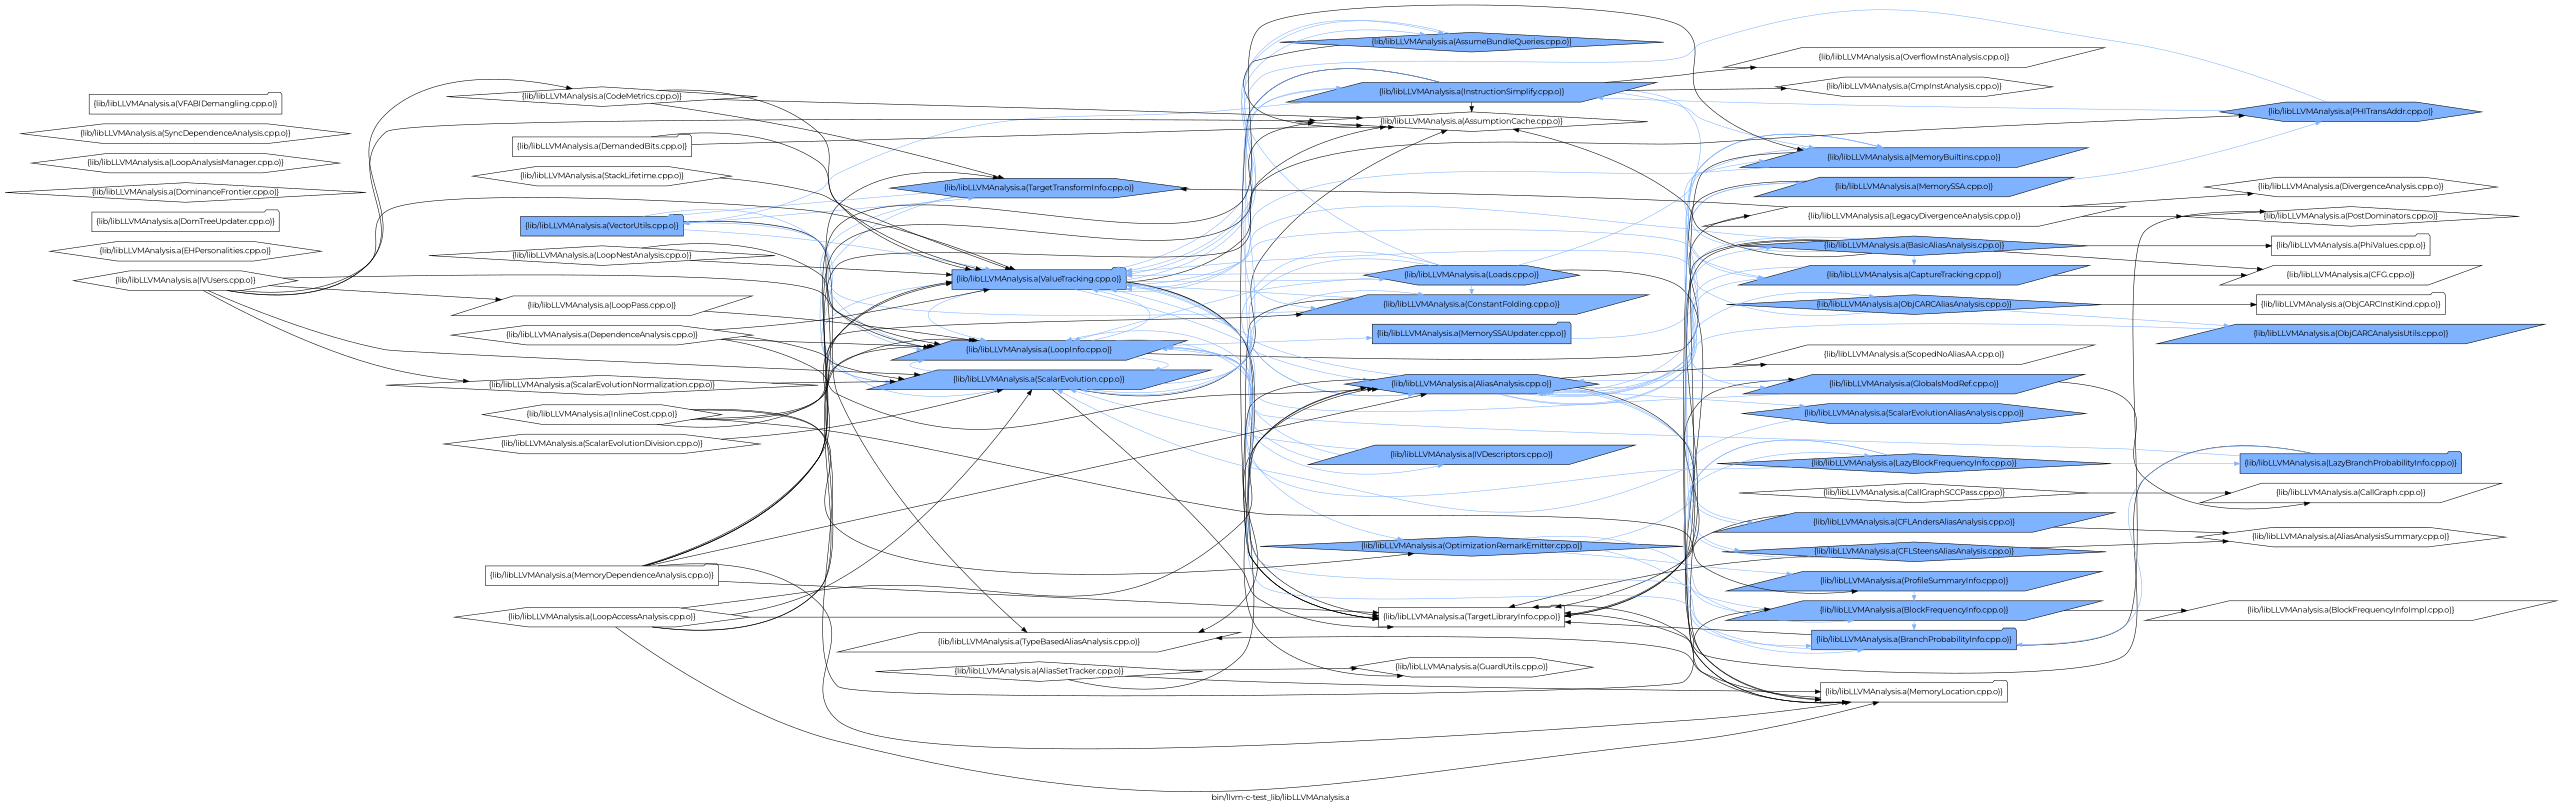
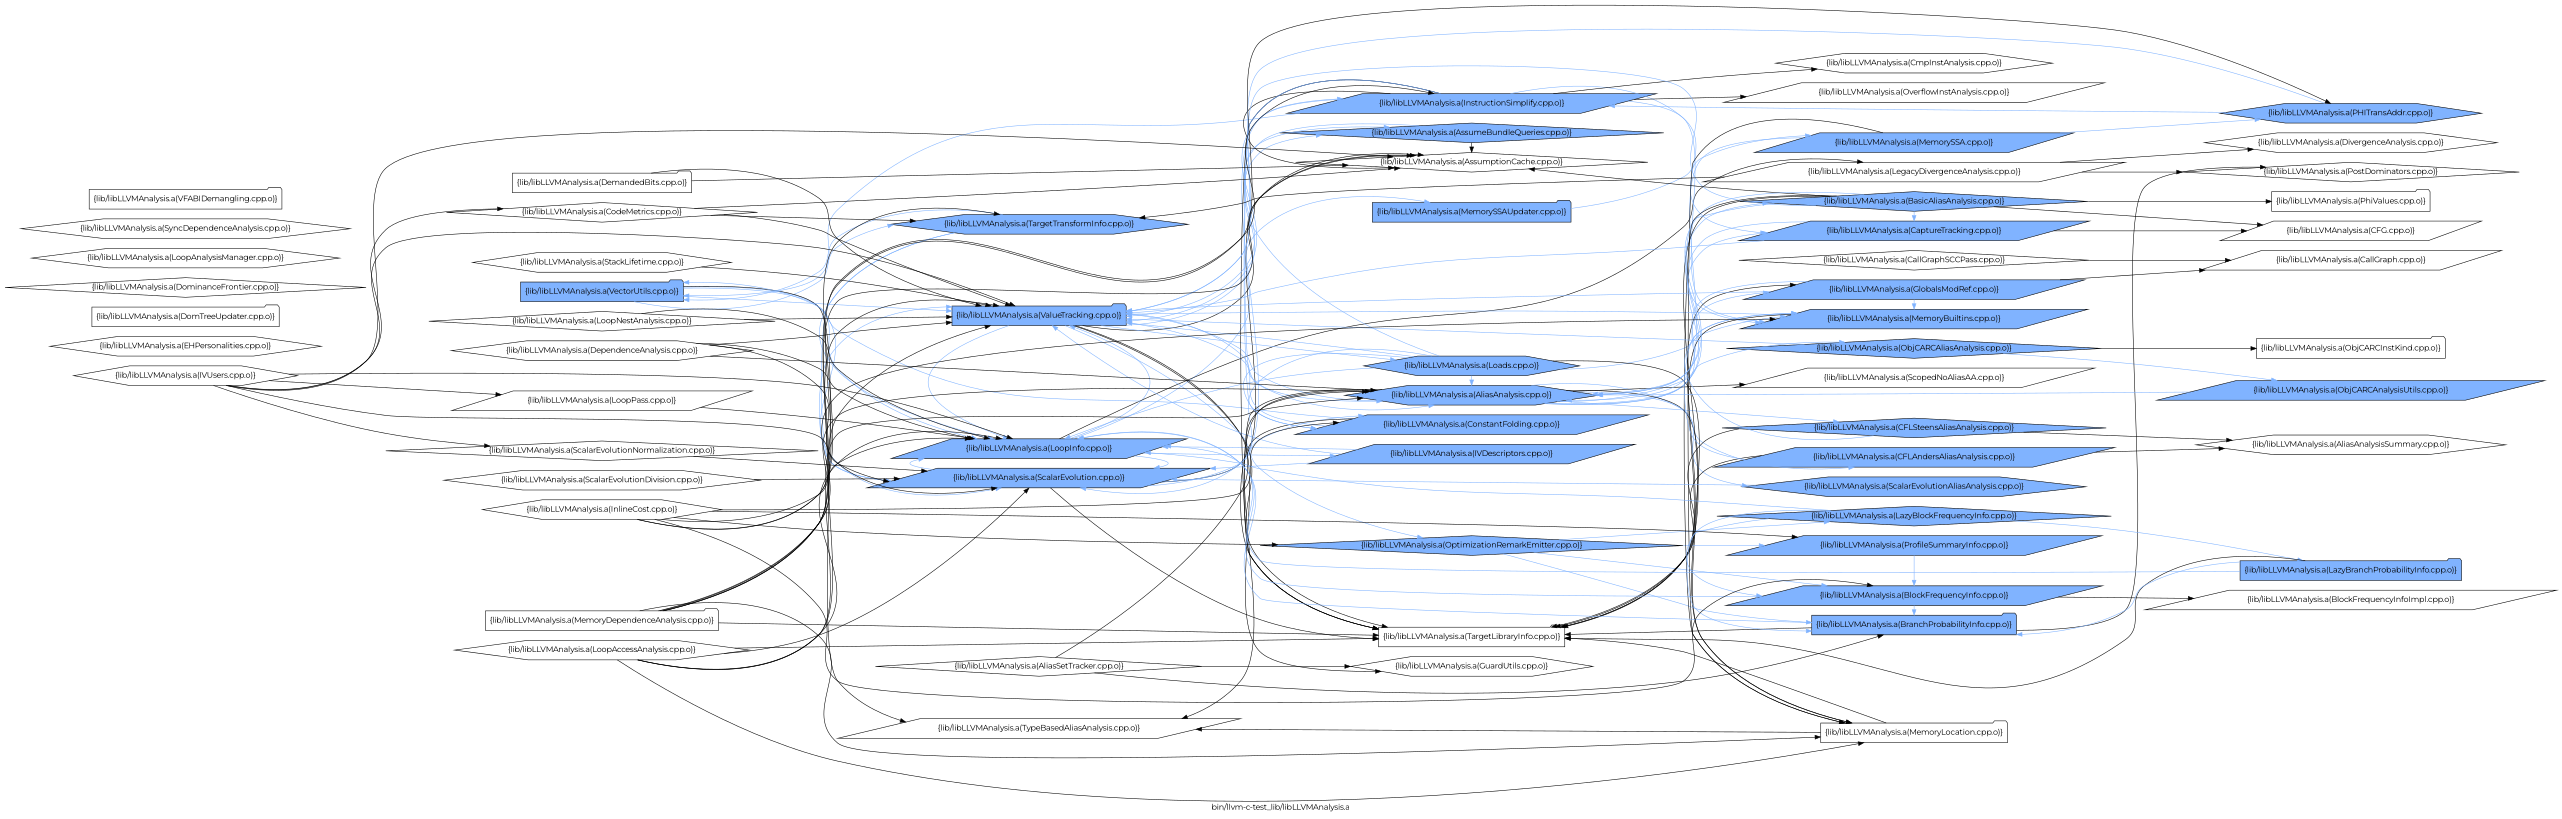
edge "{lib/libLLVMAnalysis.a(InlineCost.cpp.o)}" -> "{lib/libLLVMAnalysis.a(InstructionSimplify.cpp.o)}": added
edge "{lib/libLLVMAnalysis.a(AliasSetTracker.cpp.o)}" -> "{lib/libLLVMAnalysis.a(MemoryLocation.cpp.o)}": now "{lib/libLLVMAnalysis.a(AliasSetTracker.cpp.o)}" -> "{lib/libLLVMAnalysis.a(BranchProbabilityInfo.cpp.o)}"
